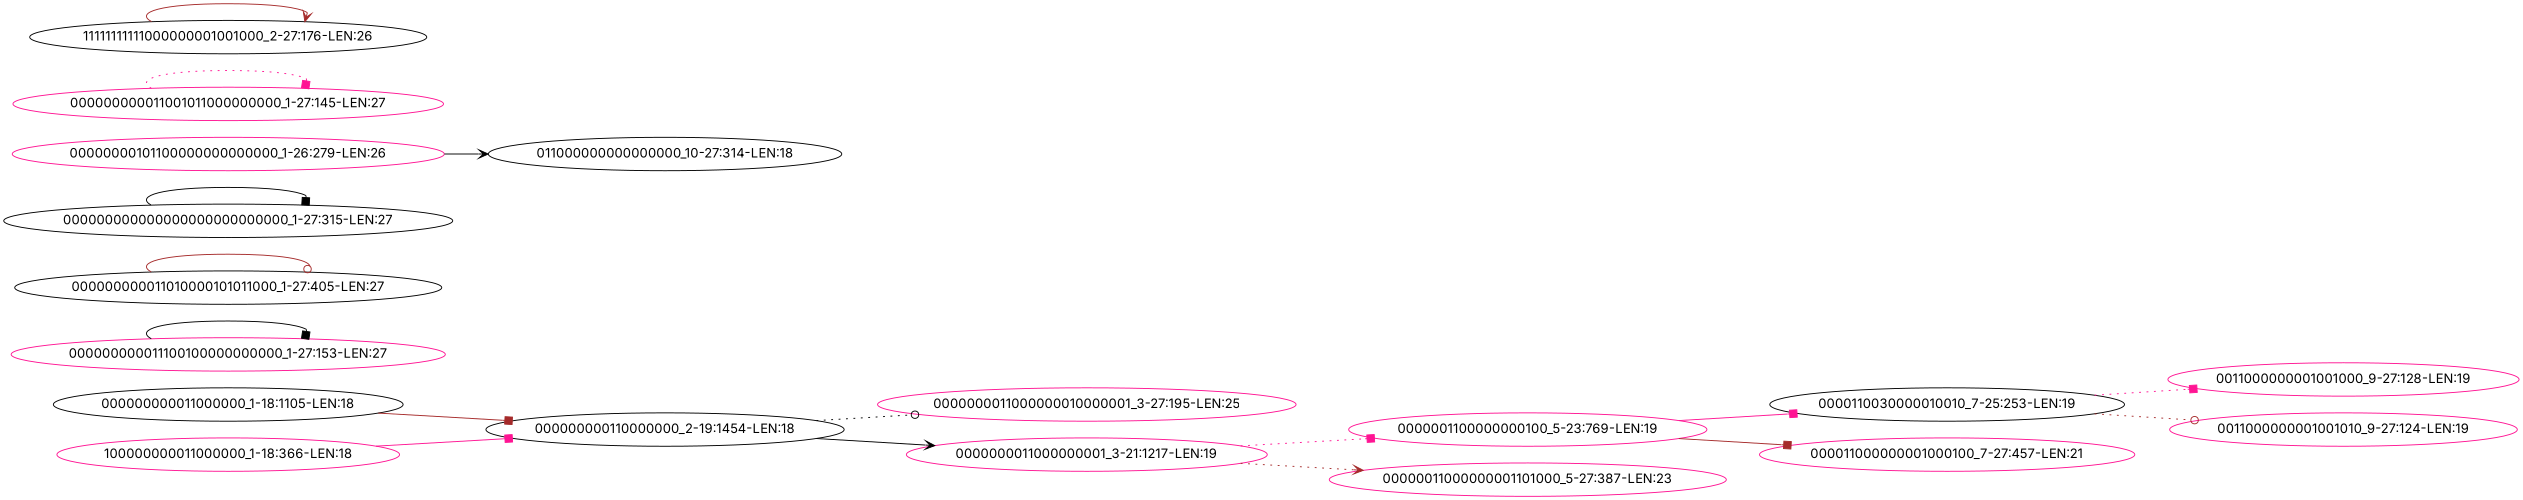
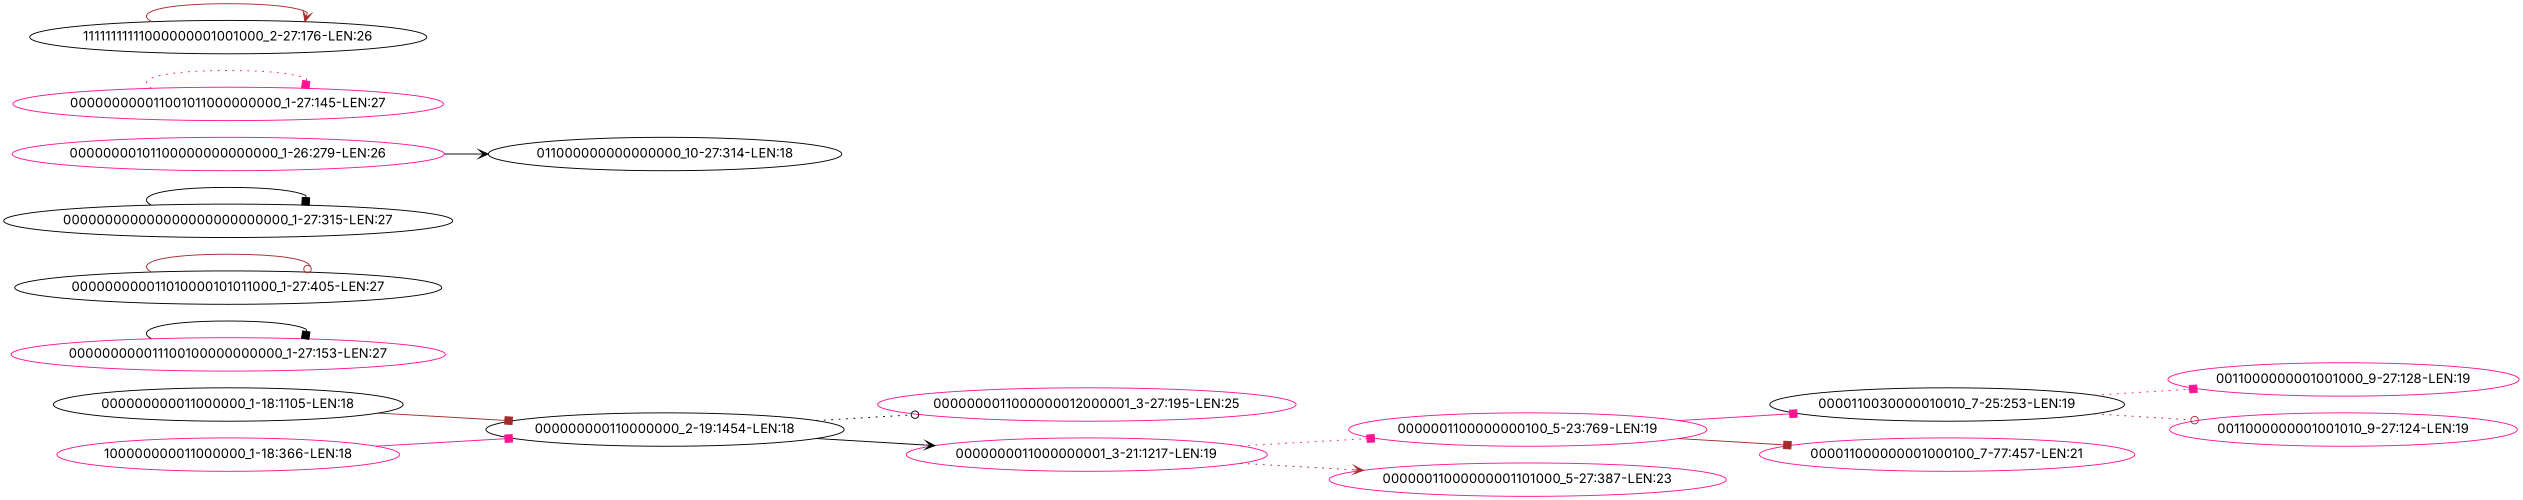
node "0000000011000000010000001_3-27:195-LEN:25": label "0000000011000000010000001_3-27:195-LEN:25" -> "0000000011000000012000001_3-27:195-LEN:25"
node "000011000000001000100_7-27:457-LEN:21": label "000011000000001000100_7-27:457-LEN:21" -> "000011000000001000100_7-77:457-LEN:21"
